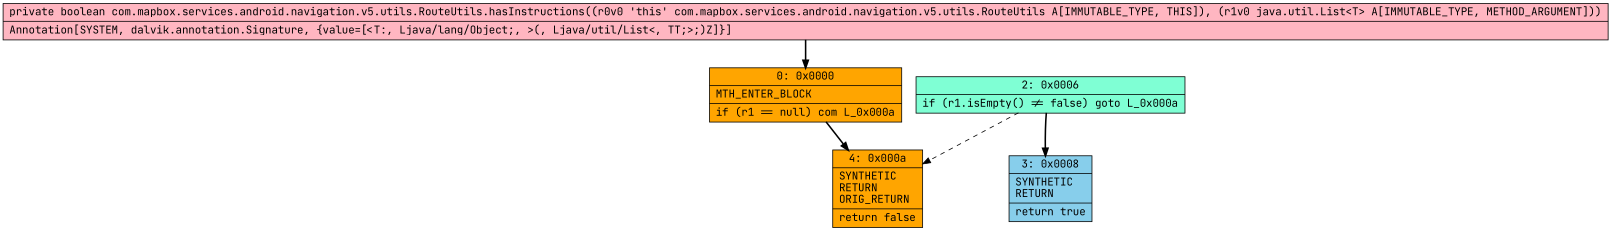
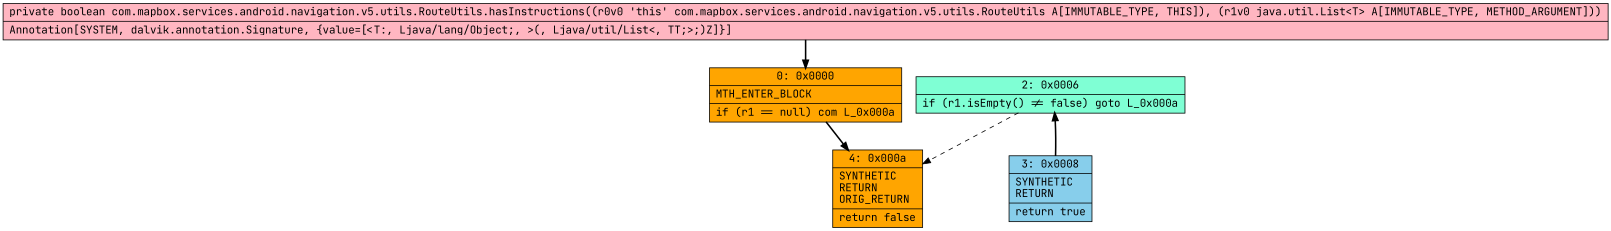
edge "2: 0x0006" -> "3: 0x0008": reversed
